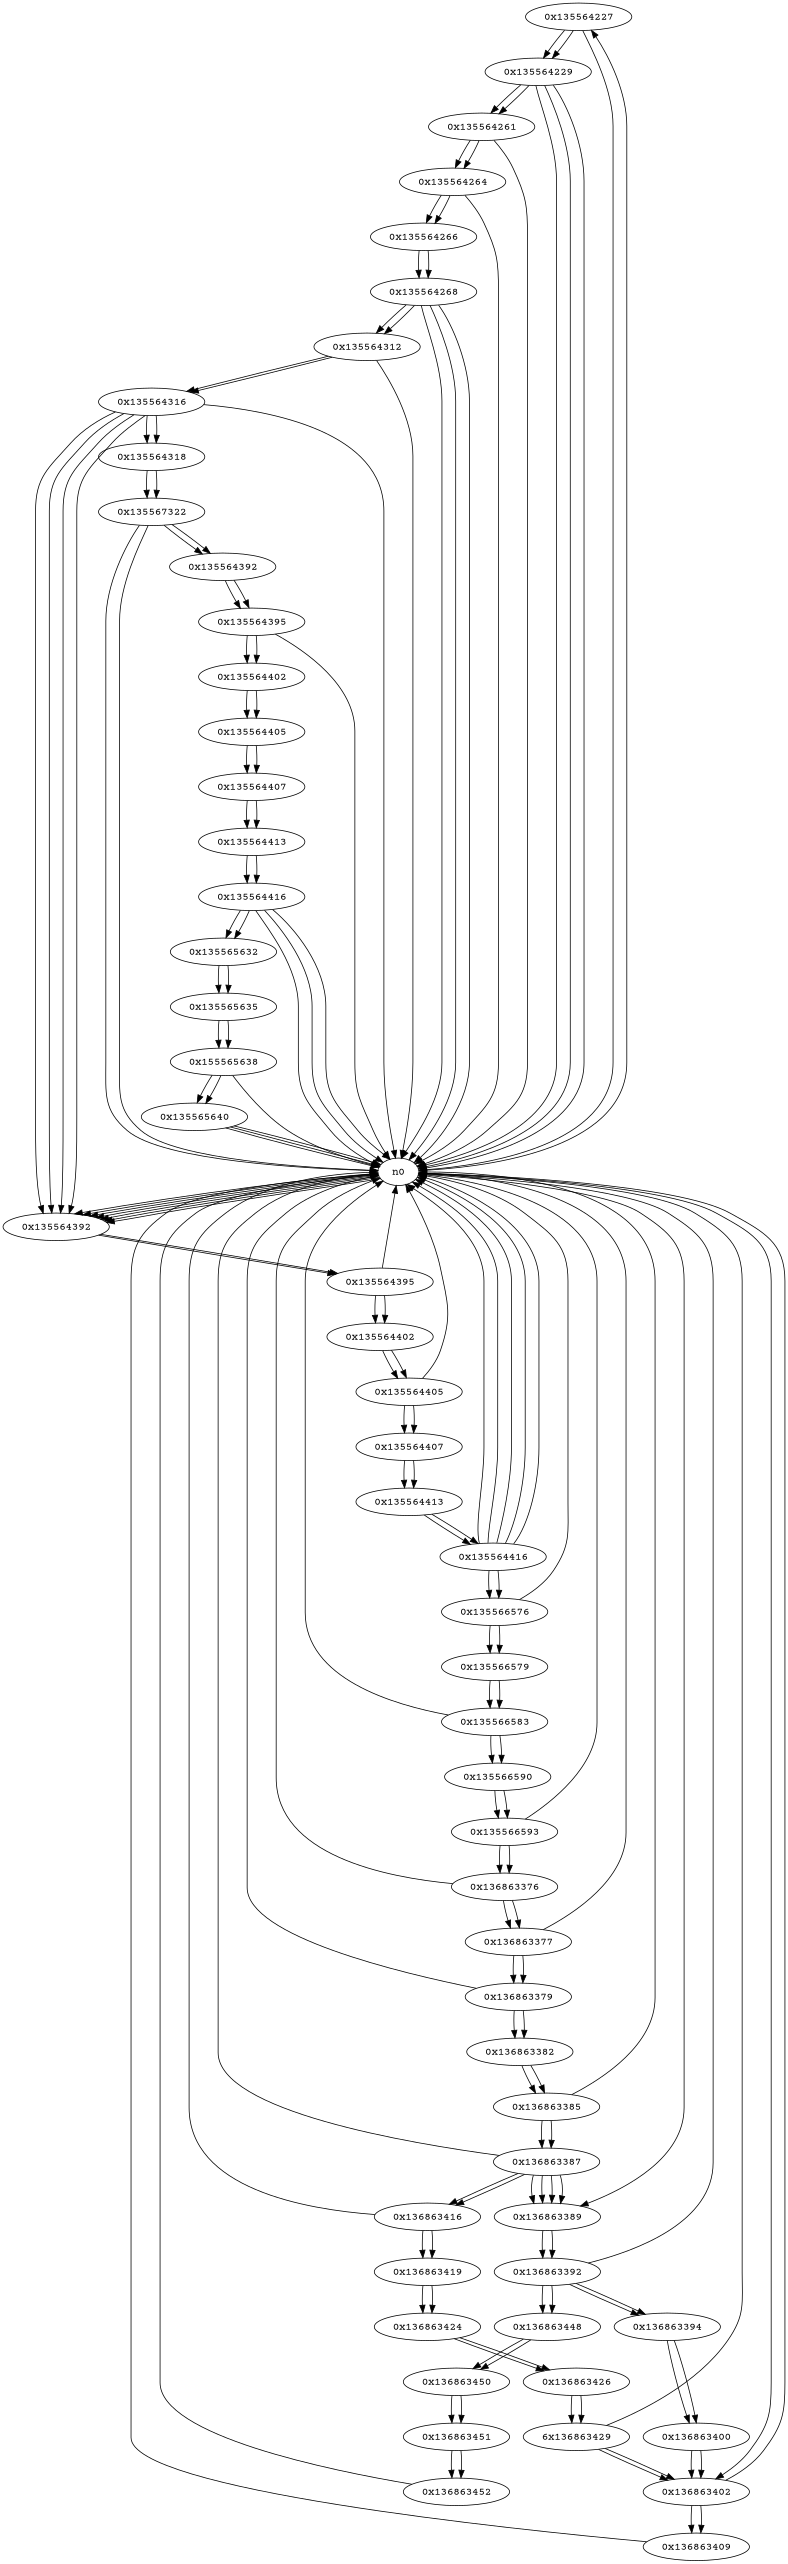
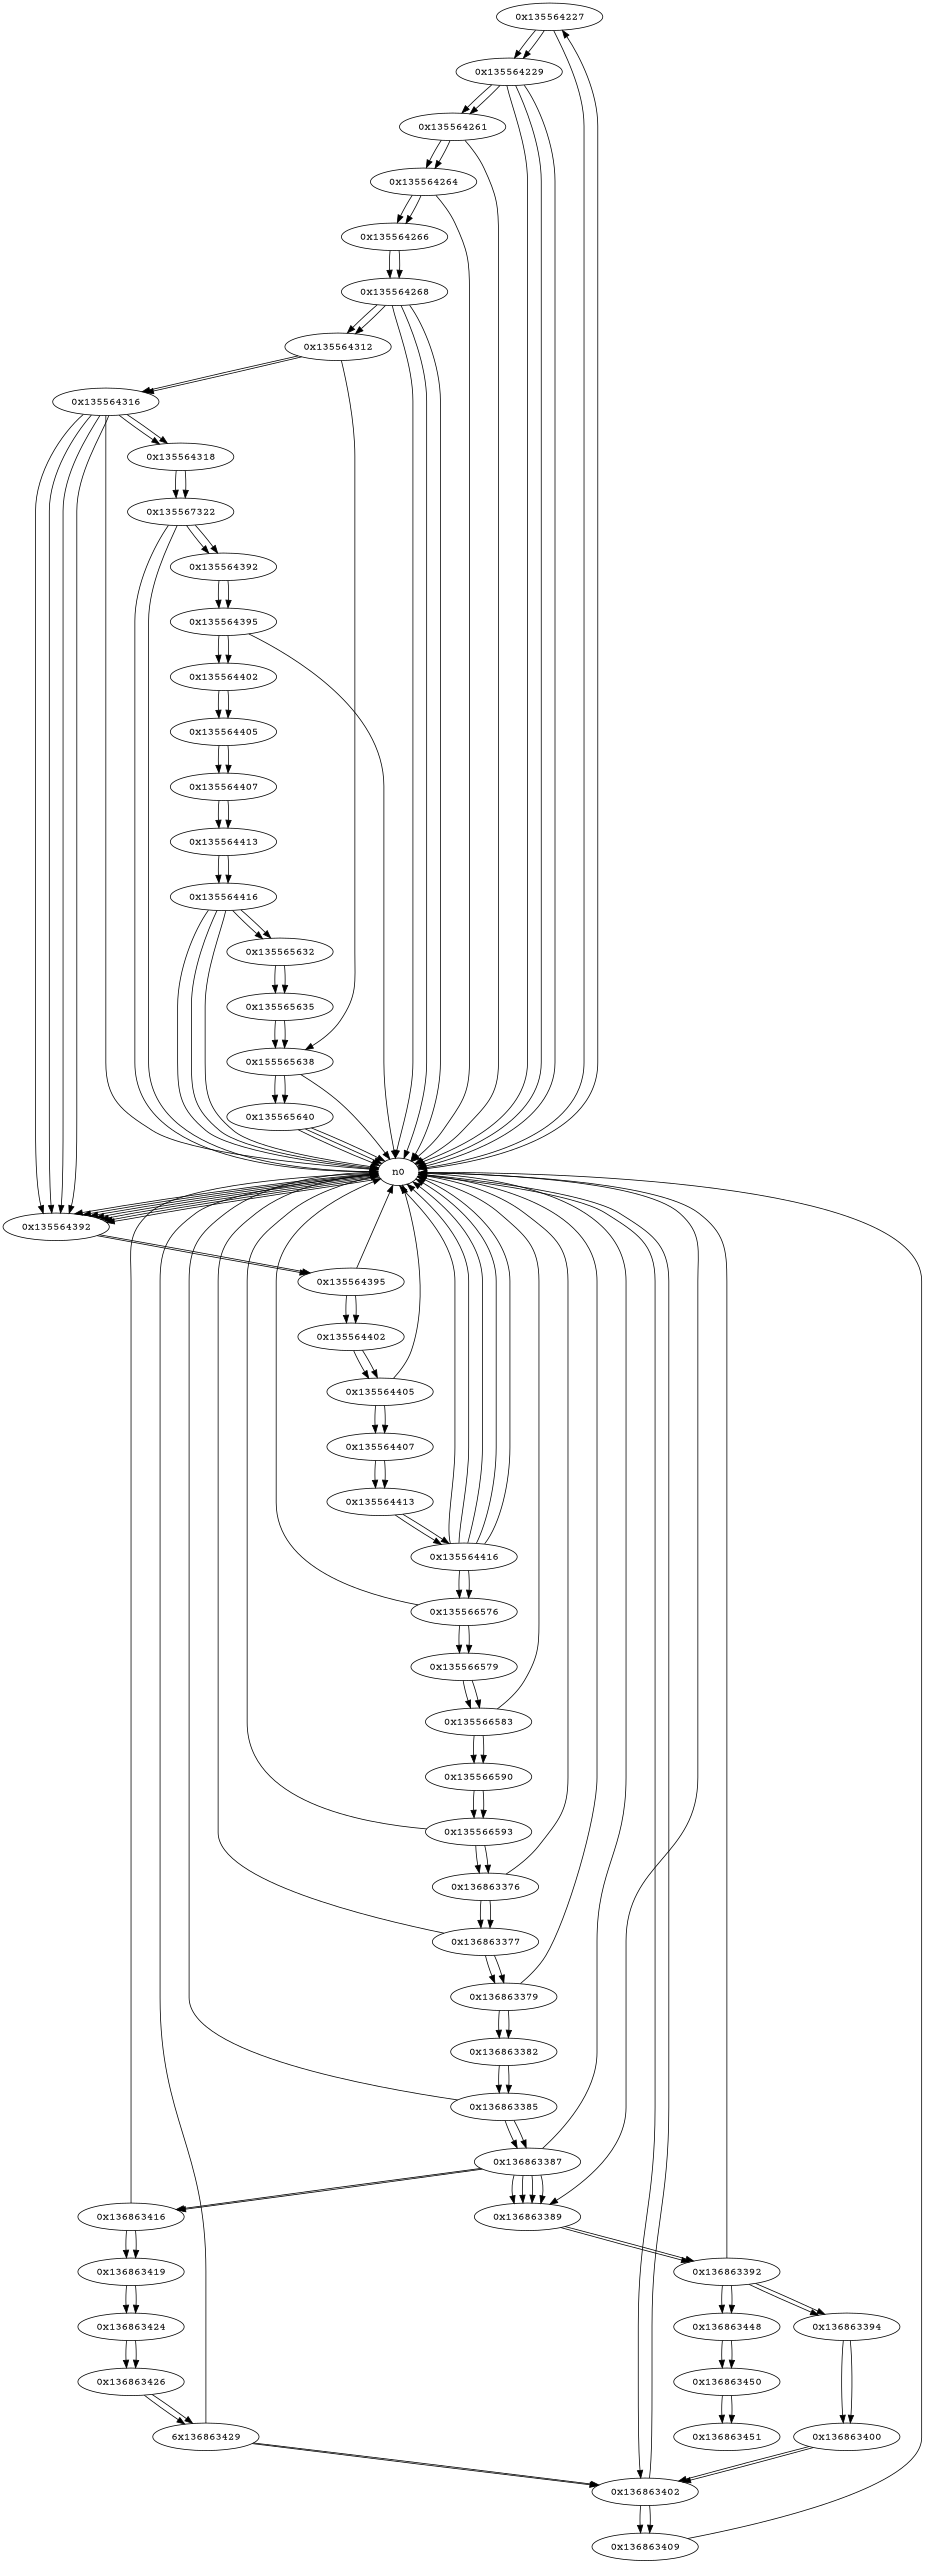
edge "0x135564312" -> "n0": now "0x135564312" -> "0x155565638"
node "0x136863452": removed
